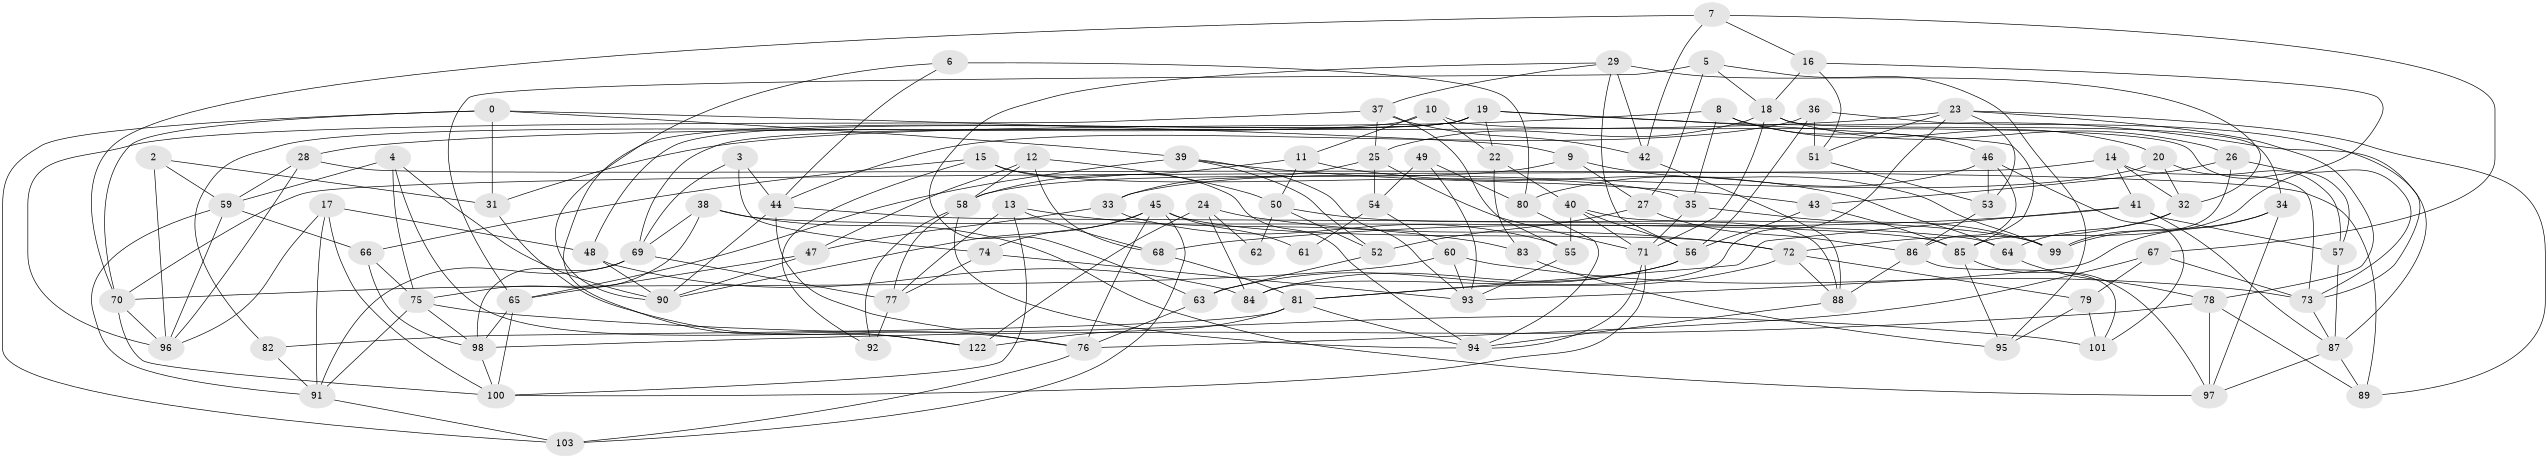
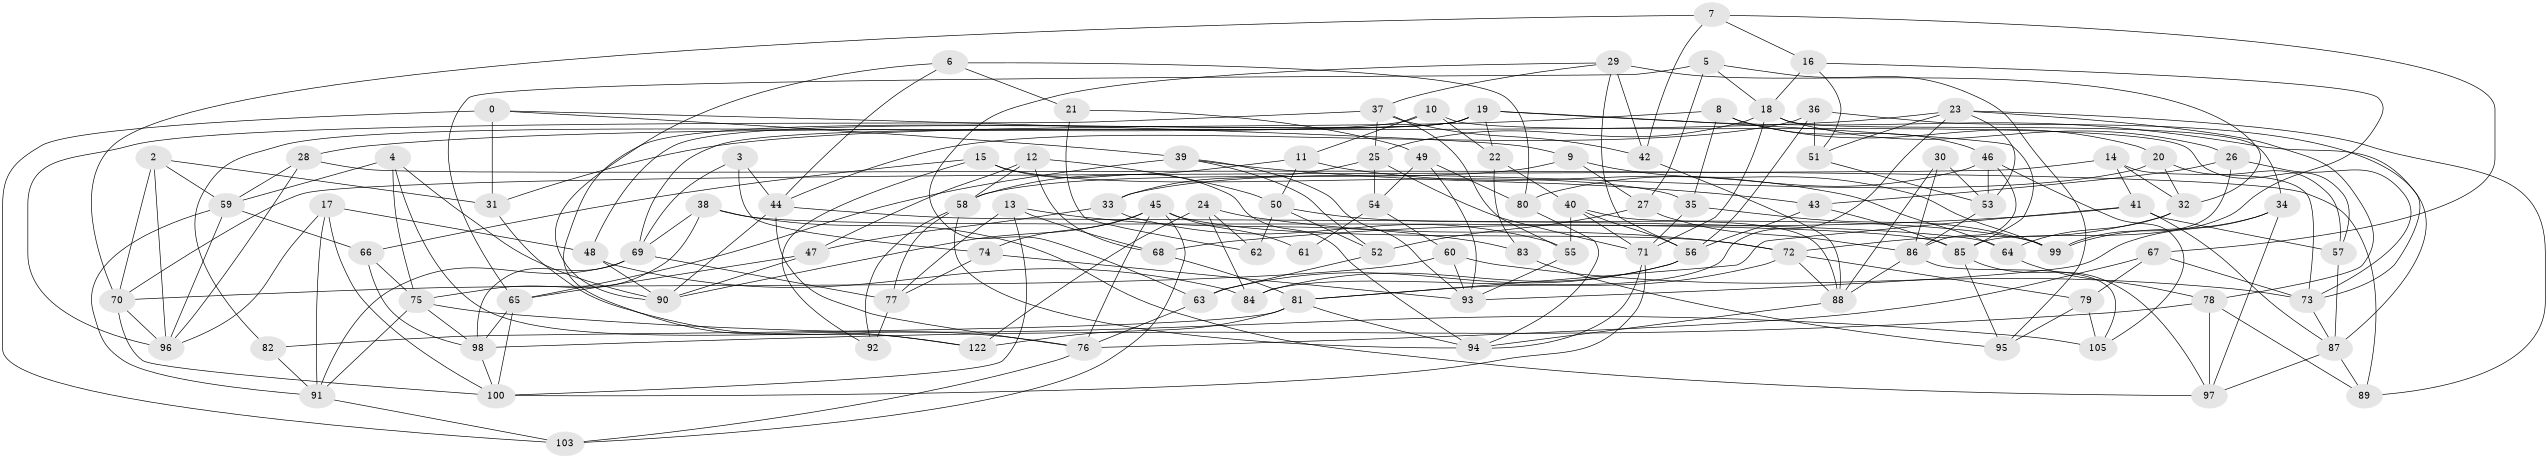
node "21": added
edge "0" -- "70": now "2" -- "70"
node "30": added
node "101": label "101" -> "105"
